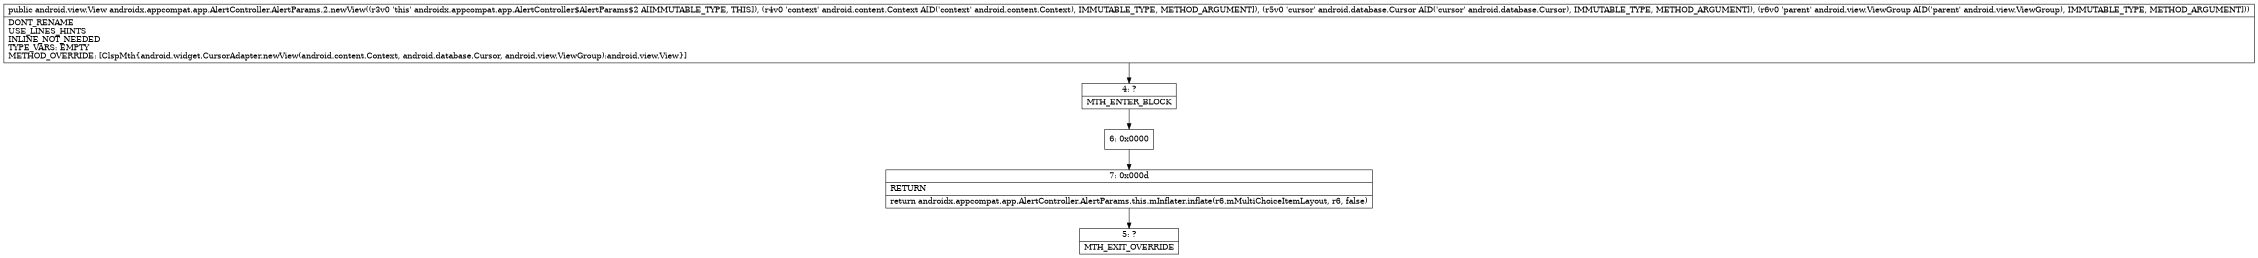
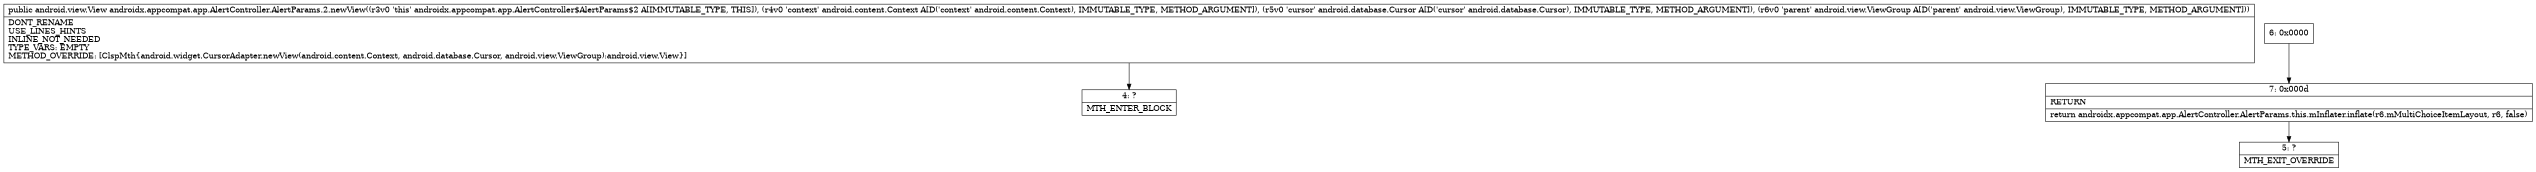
edge "4: ?" -> "6: 0x0000": removed
